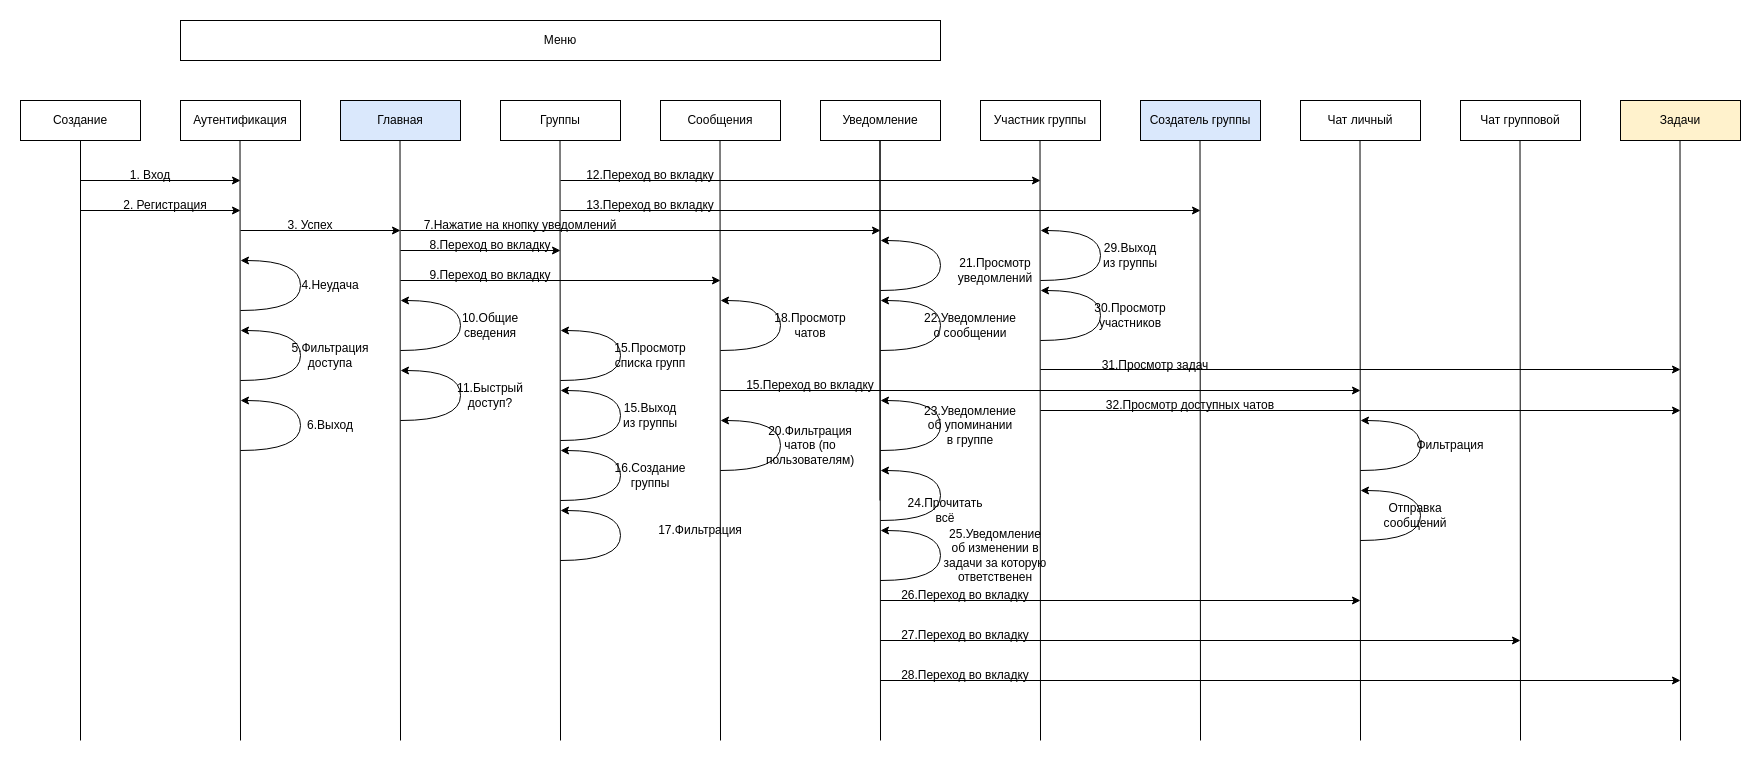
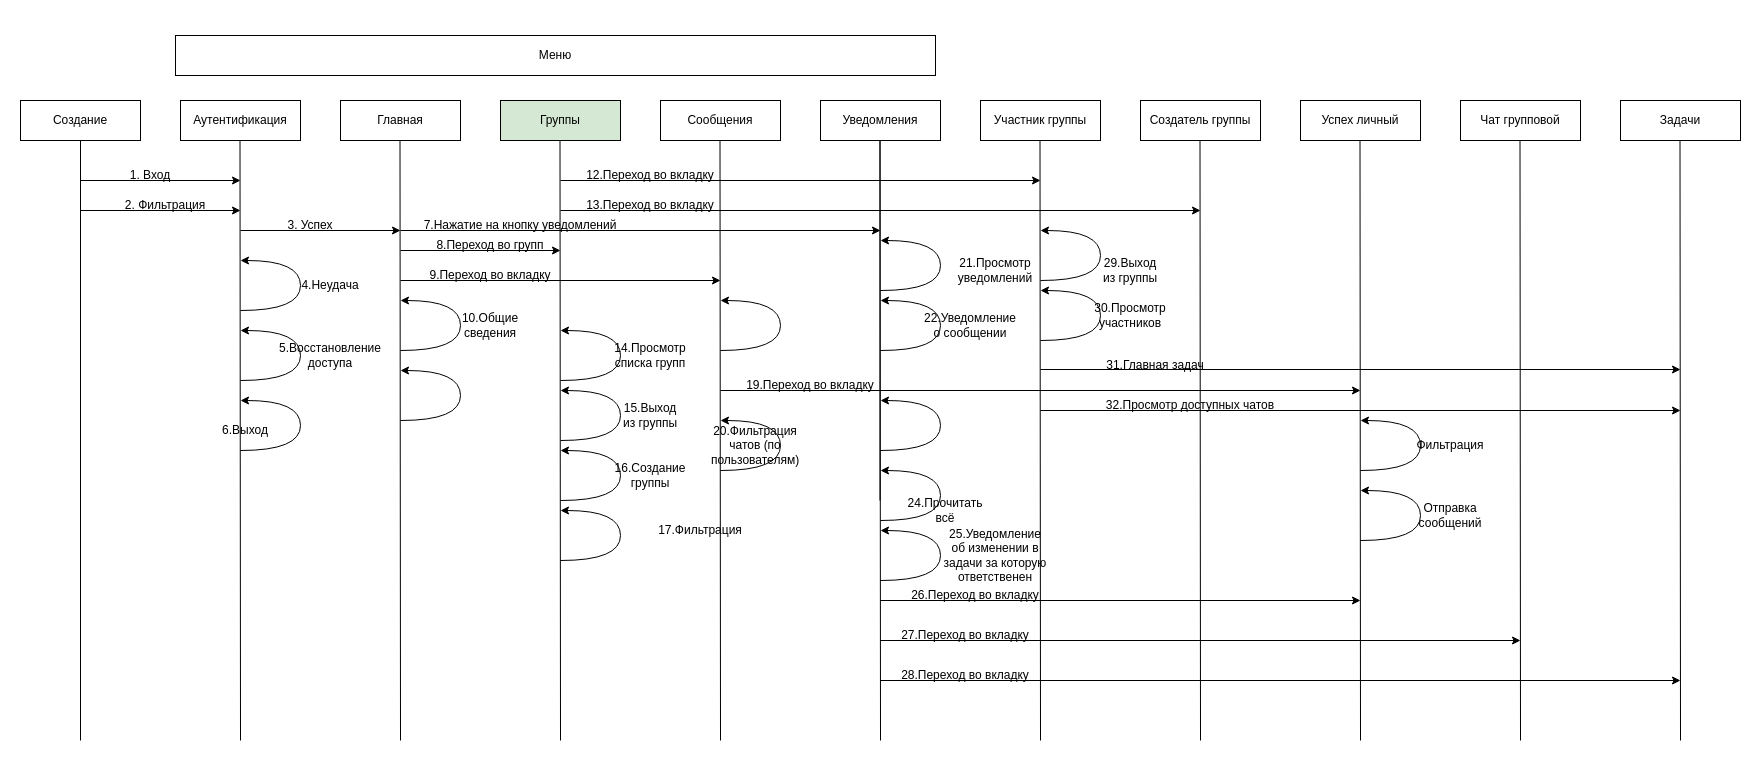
node "Меню": moved (561, 41) -> (556, 56)
node "Главная": fillcolor #dae8fc -> #ffffff
node "Группы": fillcolor #ffffff -> #d5e8d4
node "Уведомление": label "Уведомление" -> "Уведомления"
node "Создатель группы": fillcolor #dae8fc -> #ffffff
node "Чат личный": label "Чат личный" -> "Успех личный"
node "Задачи": fillcolor #fff2cc -> #ffffff
node "2. Регистрация": label "2. Регистрация" -> "2. Фильтрация"
node "8.Переход во вкладку": label "8.Переход во вкладку" -> "8.Переход во групп"
node "29.Выход из группы": moved (1131, 256) -> (1131, 271)
node "18.Просмотр чатов": removed
node "5.Фильтрация доступа": label "5.Фильтрация доступа" -> "5.Восстановление доступа"
node "15.Просмотр списка групп": label "15.Просмотр списка групп" -> "14.Просмотр списка групп"
node "31.Просмотр задач": label "31.Просмотр задач" -> "31.Главная задач"
node "15.Переход во вкладку": label "15.Переход во вкладку" -> "19.Переход во вкладку"
node "11.Быстрый доступ?": removed
node "6.Выход": moved (331, 426) -> (246, 431)
node "23.Уведомление об упоминании в группе": removed
node "20.Фильтрация чатов (по пользователям)": moved (811, 446) -> (756, 446)
node "Отправка сообщений": moved (1416, 516) -> (1451, 516)
node "26.Переход во вкладку": moved (966, 596) -> (976, 596)
